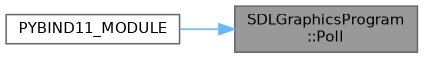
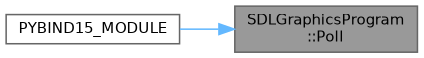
node "PYBIND11_MODULE": label "PYBIND11_MODULE" -> "PYBIND15_MODULE"
